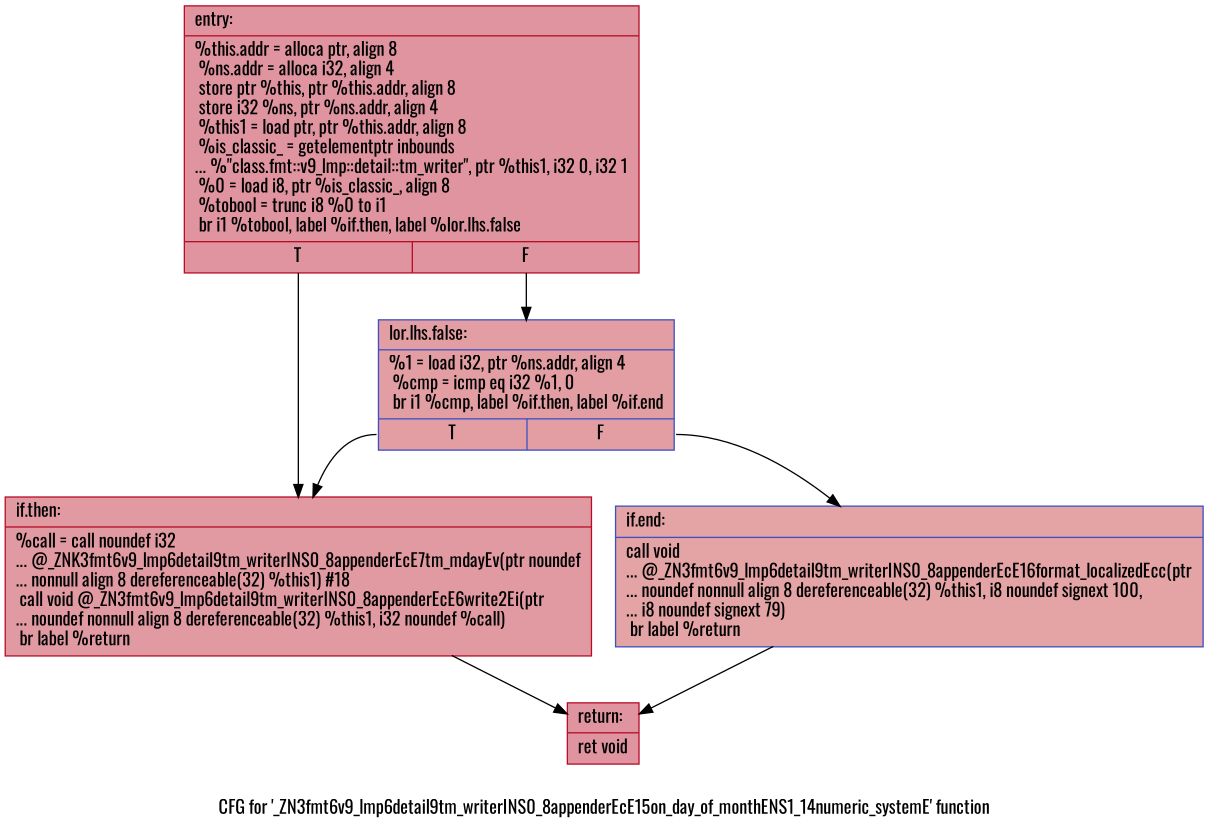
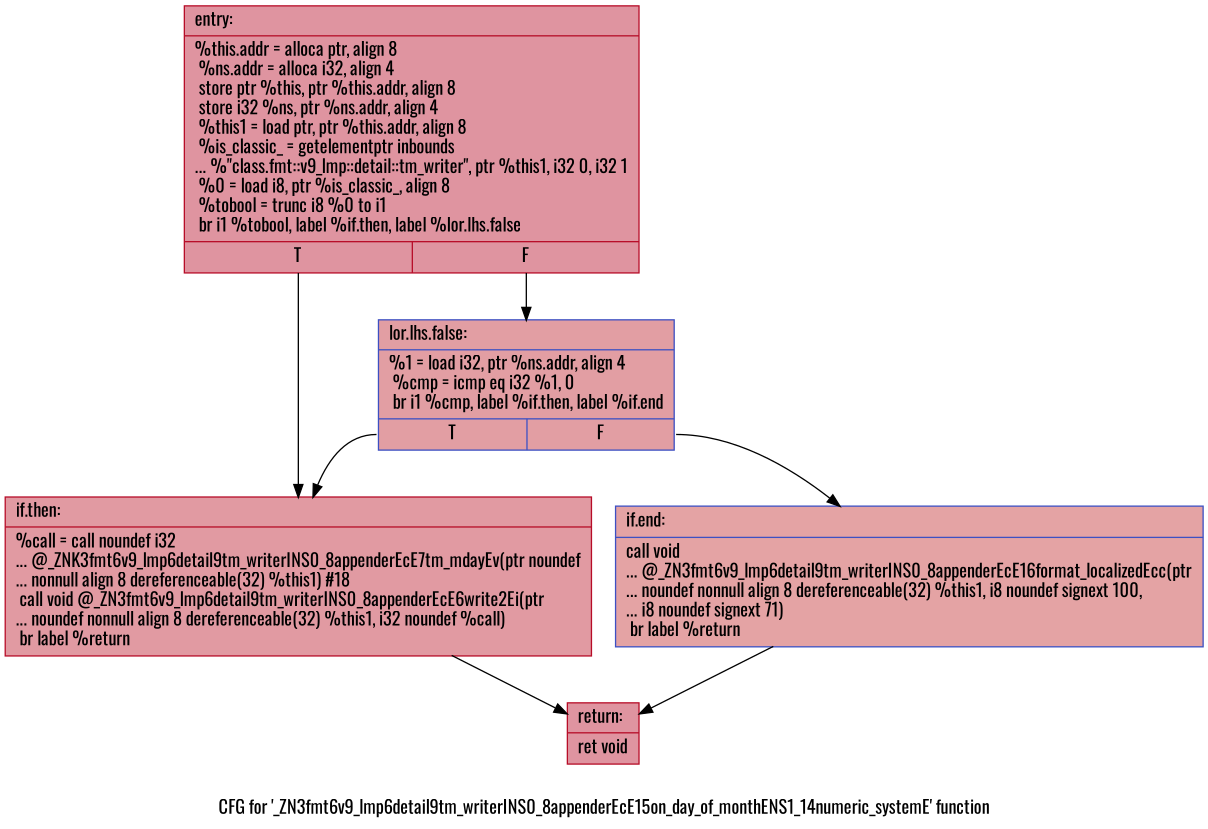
node "if.end:": text "... i8 noundef signext 79)" -> "... i8 noundef signext 71)"
